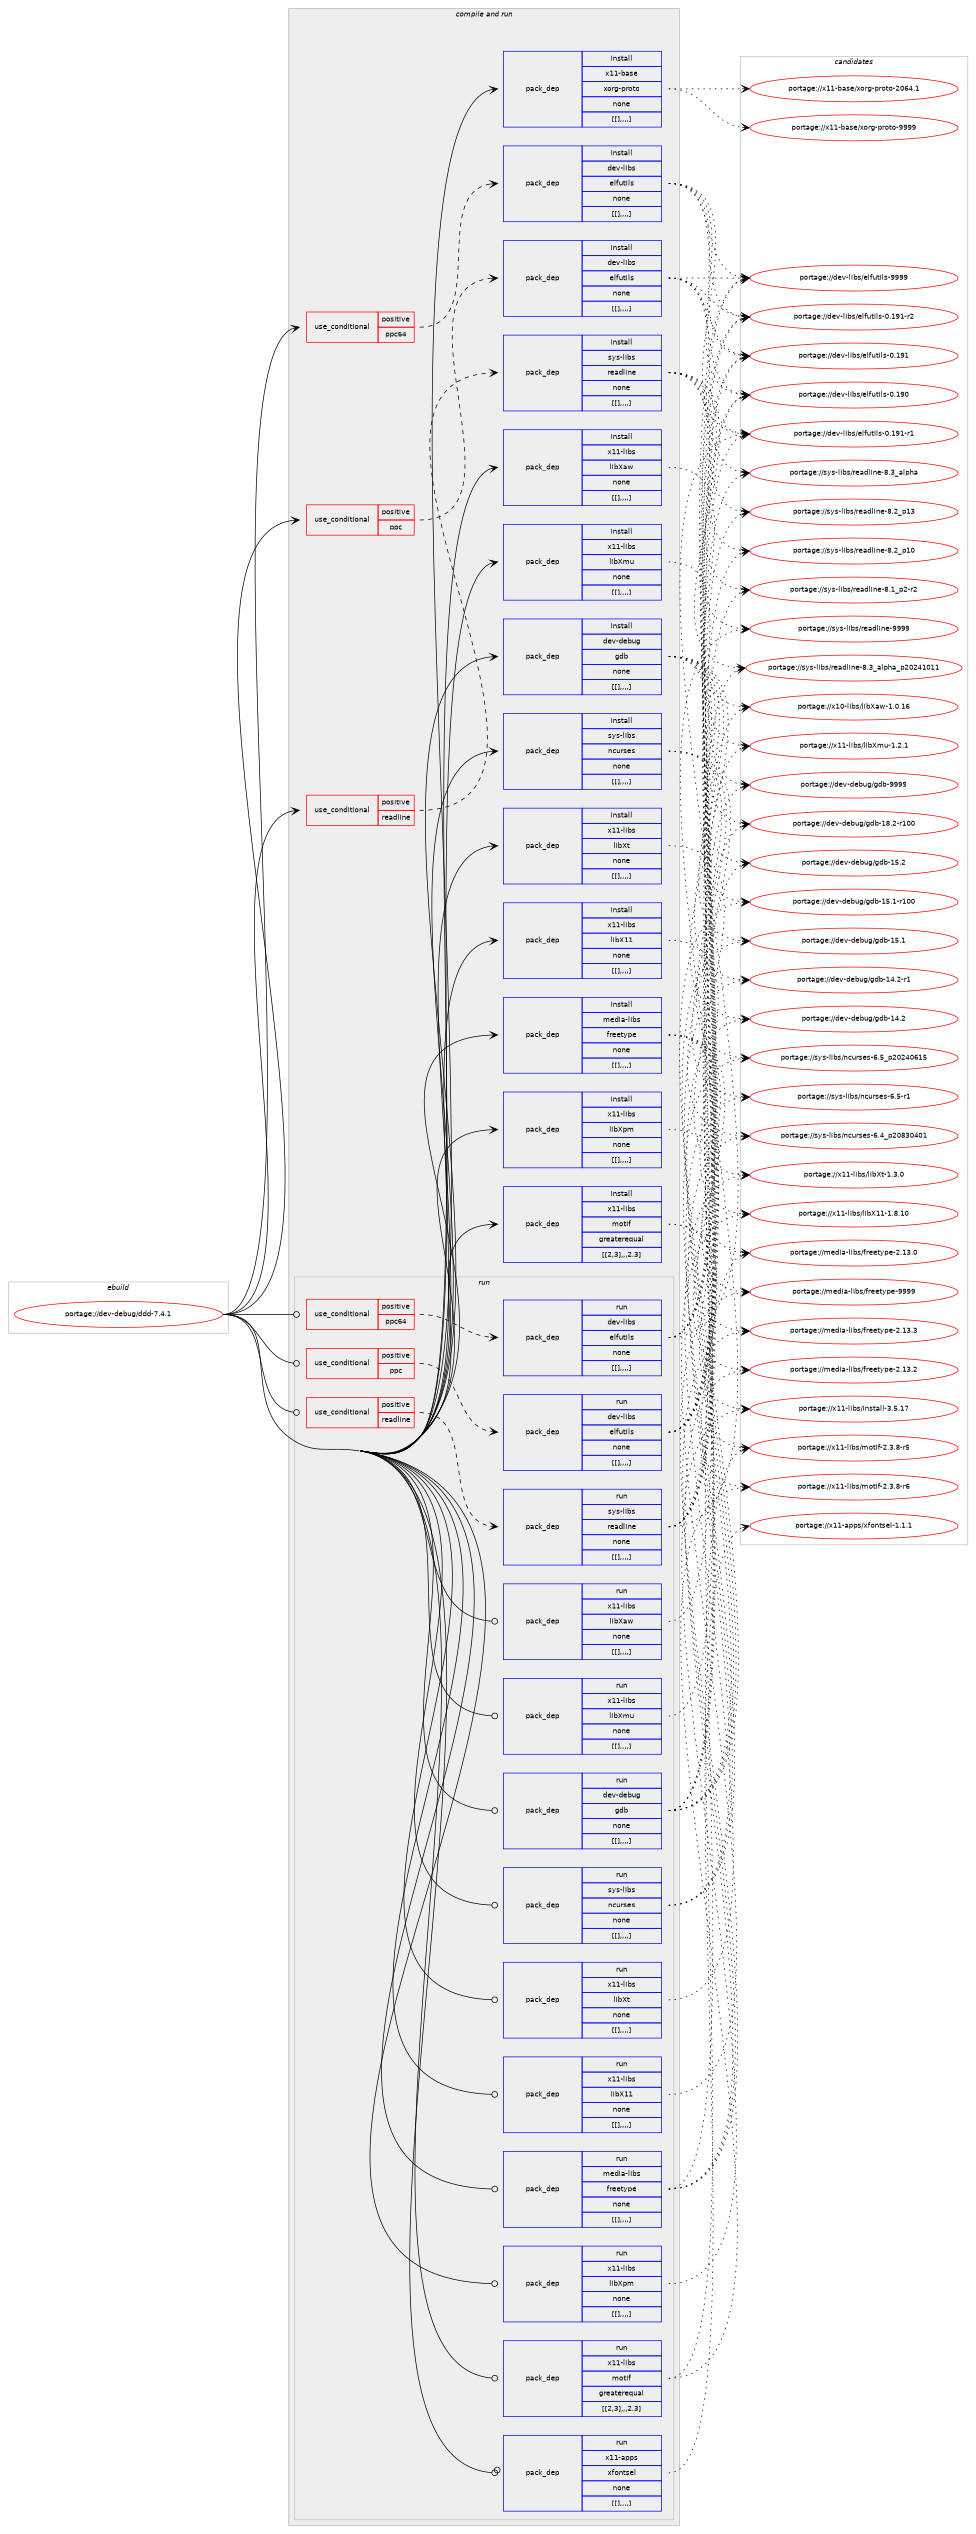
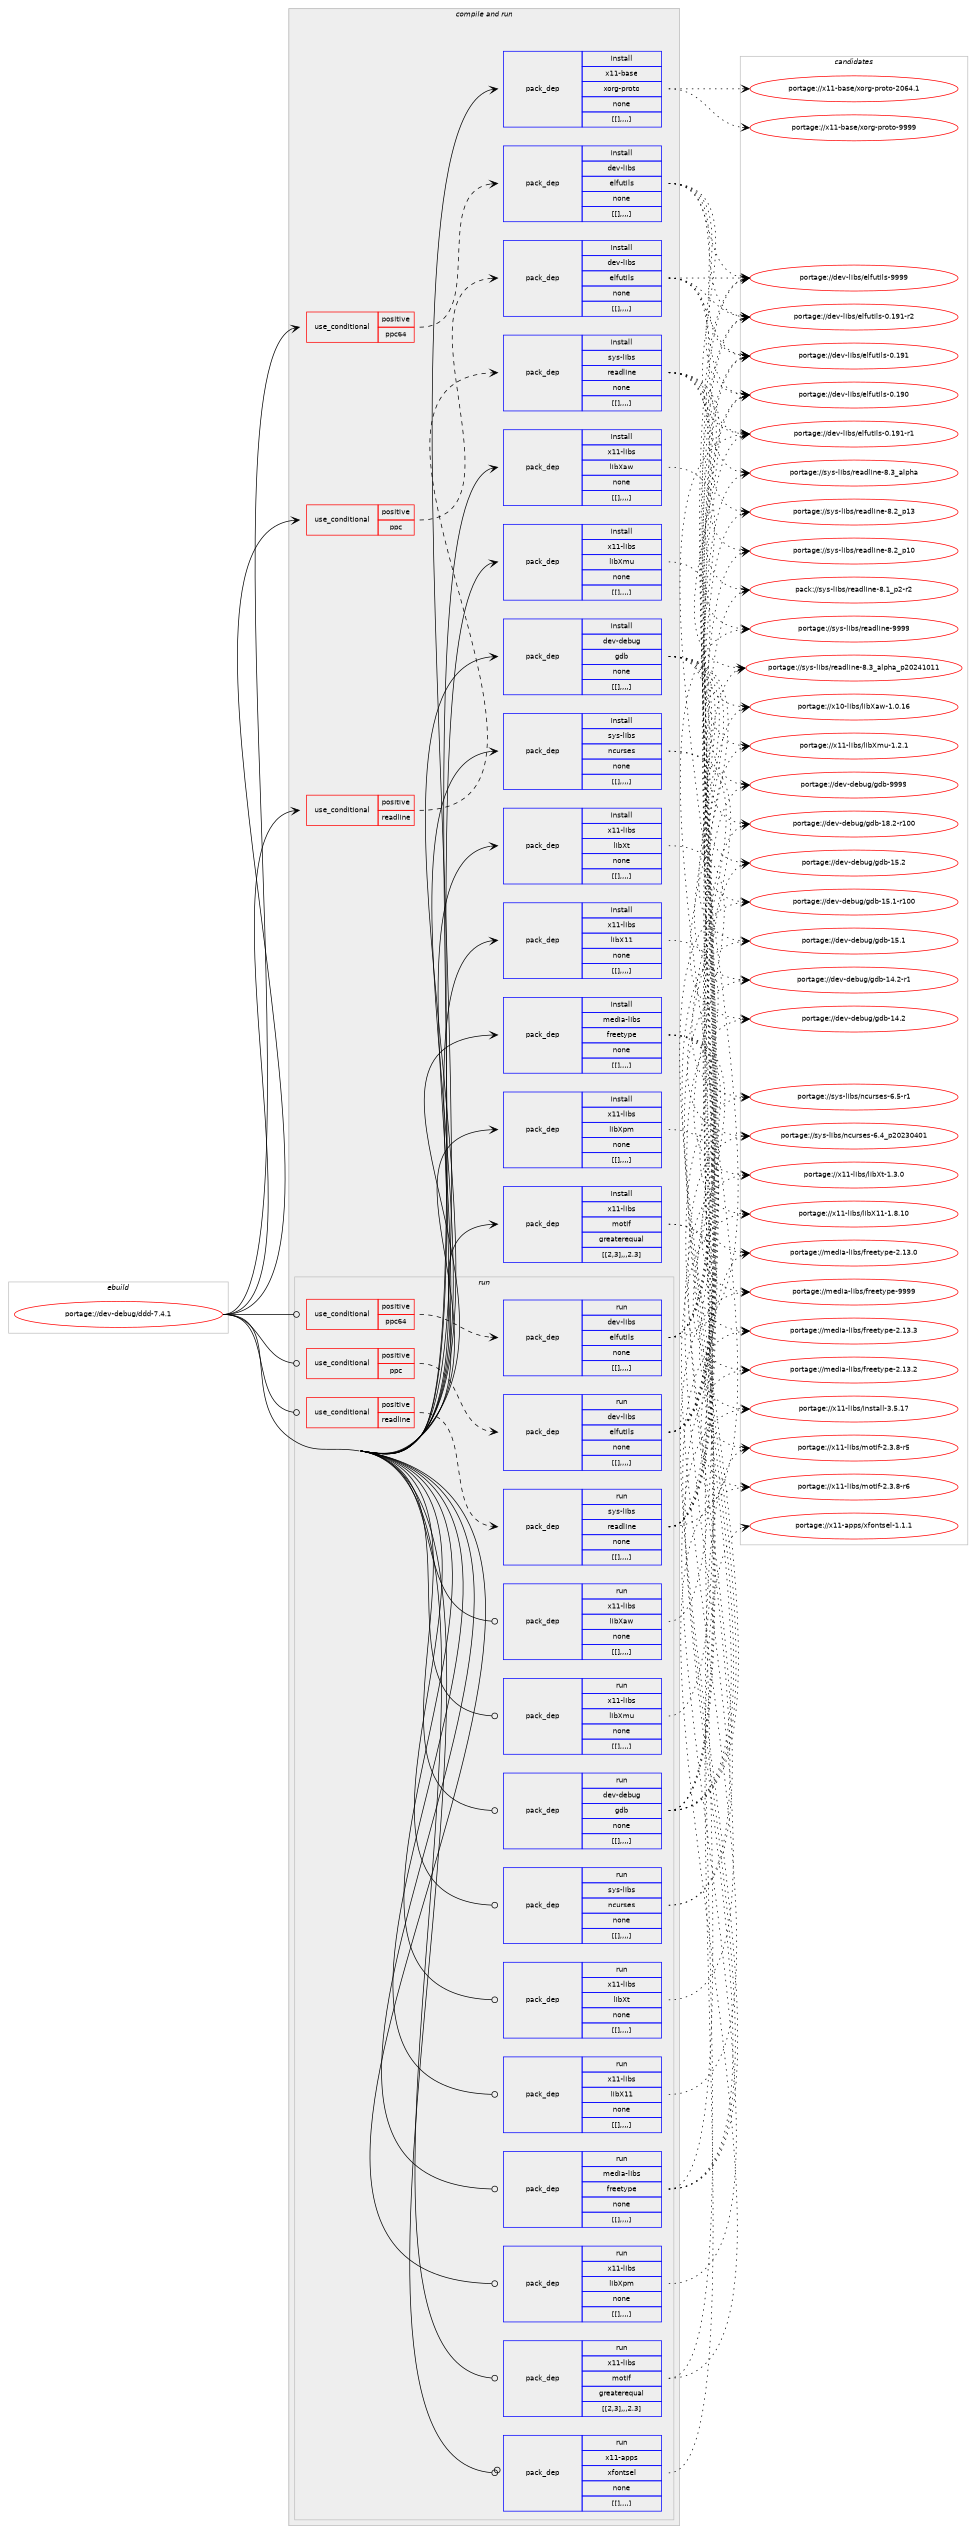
node "portage://sys-libs/readline-8.1_p2-r2": label "portage://sys-libs/readline-8.1_p2-r2" -> "pack://sys-libs/readline-8.1_p2-r2"
node "portage://sys-libs/ncurses-6.5_p20240615": removed
node "portage://sys-libs/ncurses-6.4_p20830401": label "portage://sys-libs/ncurses-6.4_p20830401" -> "portage://sys-libs/ncurses-6.4_p20230401"
